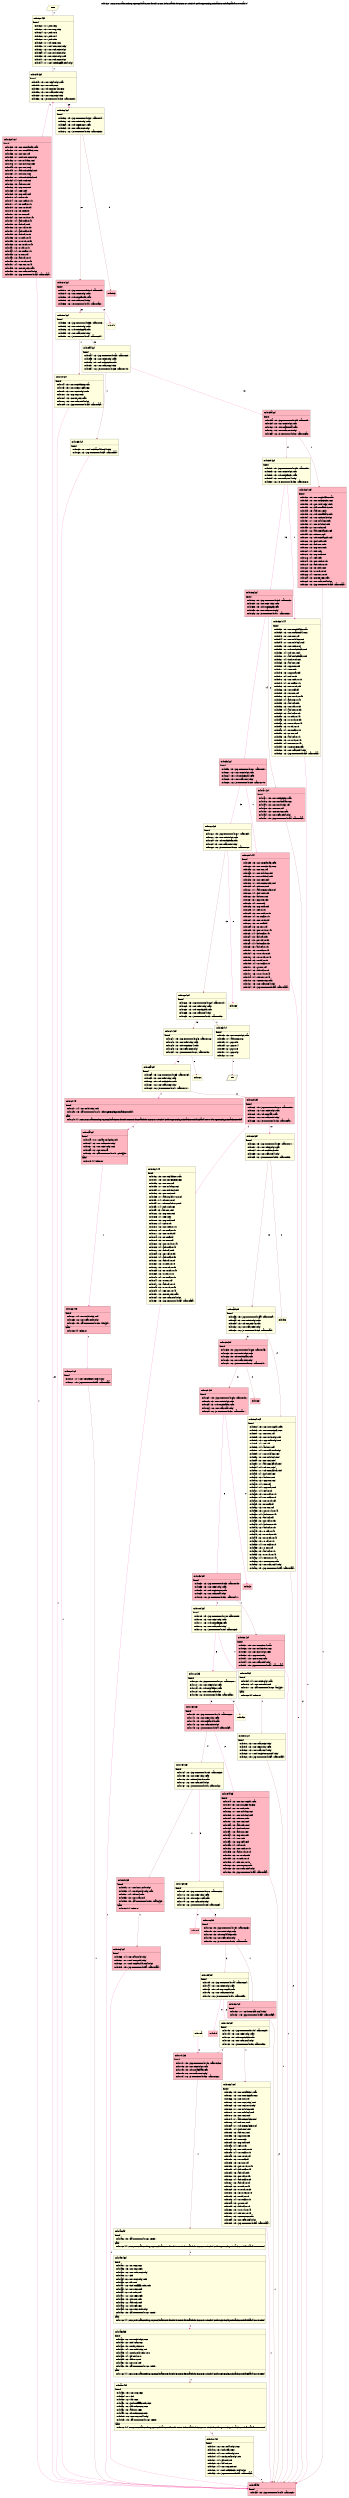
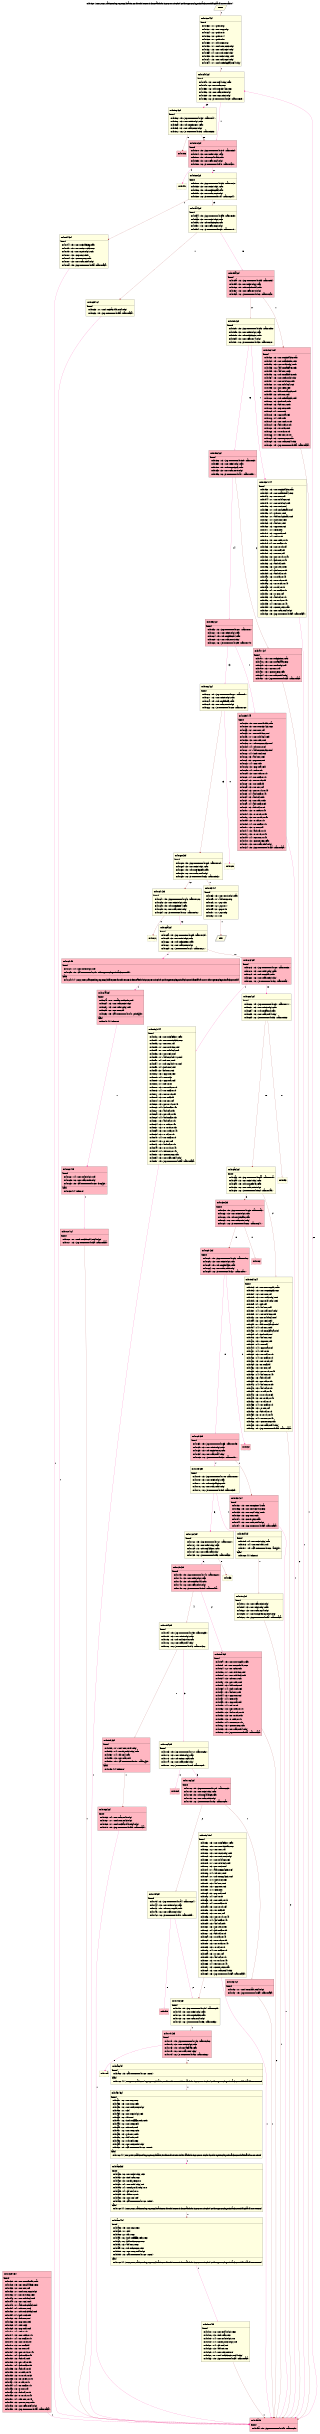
edge "0x40154b [23]" -> "0x401d29 [151]": now "0x40154b [23]" -> "0x401578 [22]"
edge "0x4017ea" -> "0x4017d1 [25]": reversed
edge "0x4017b8 [25]" -> "0x401e5c [150]": reversed
